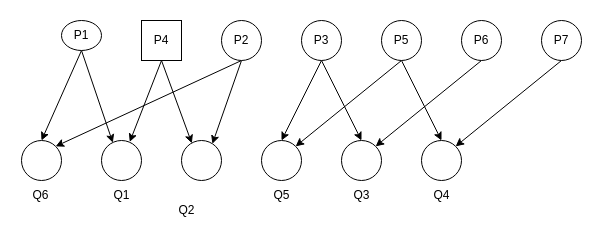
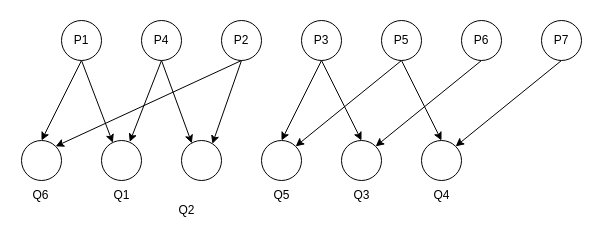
node "P1": size 40x30 -> 40x40
node "P4": shape rectangle -> ellipse
